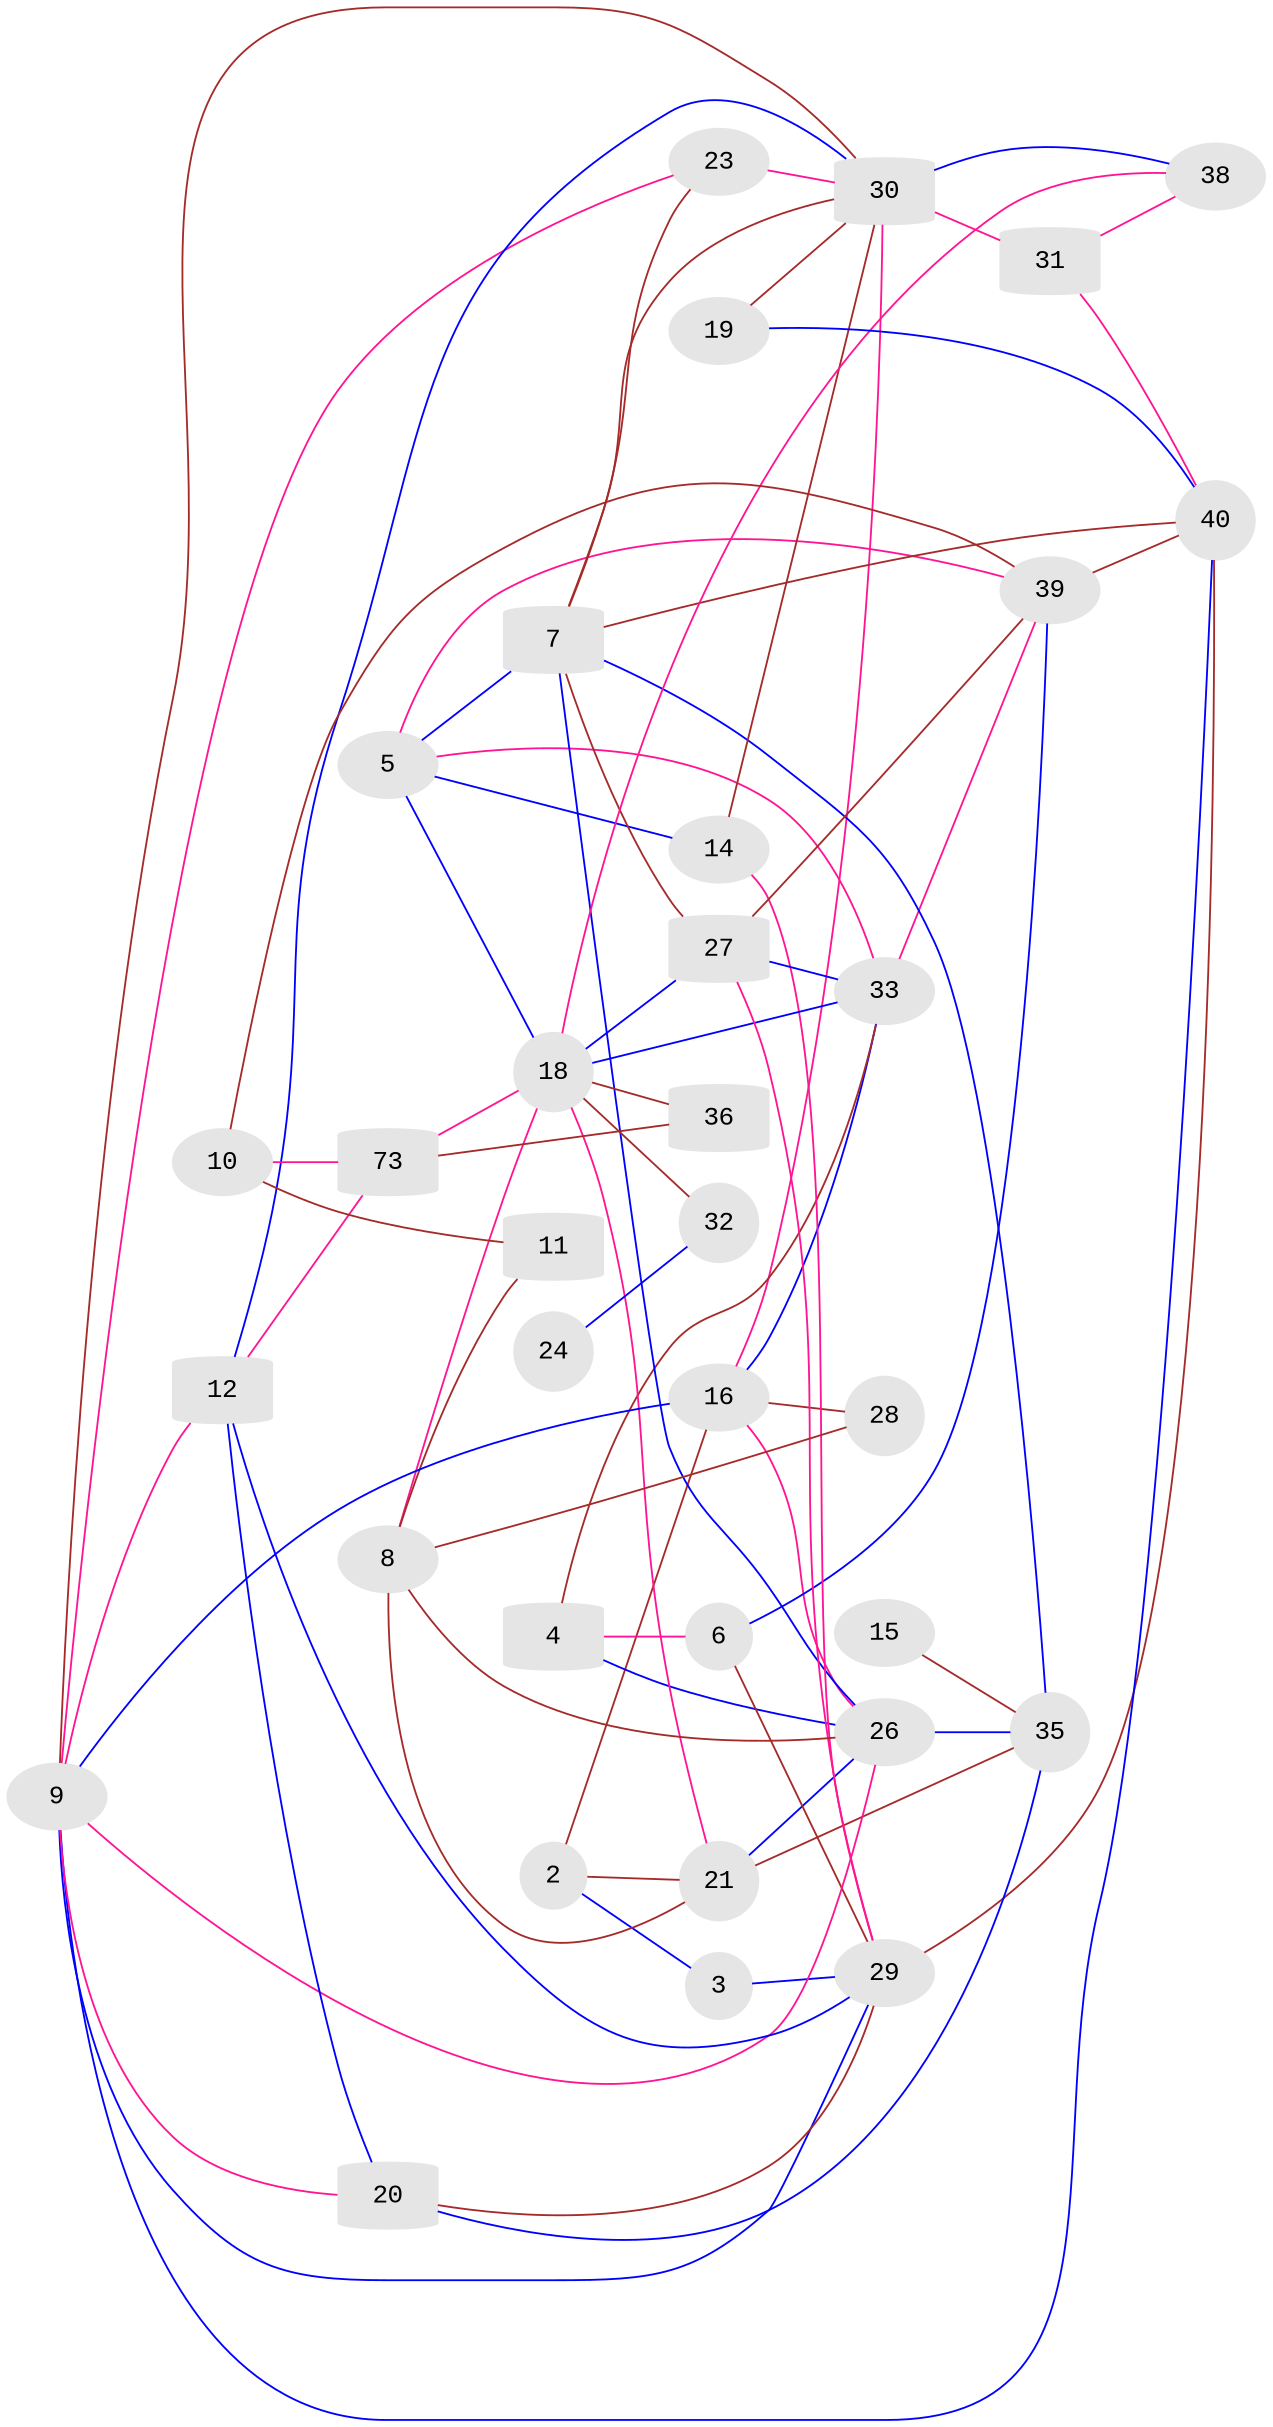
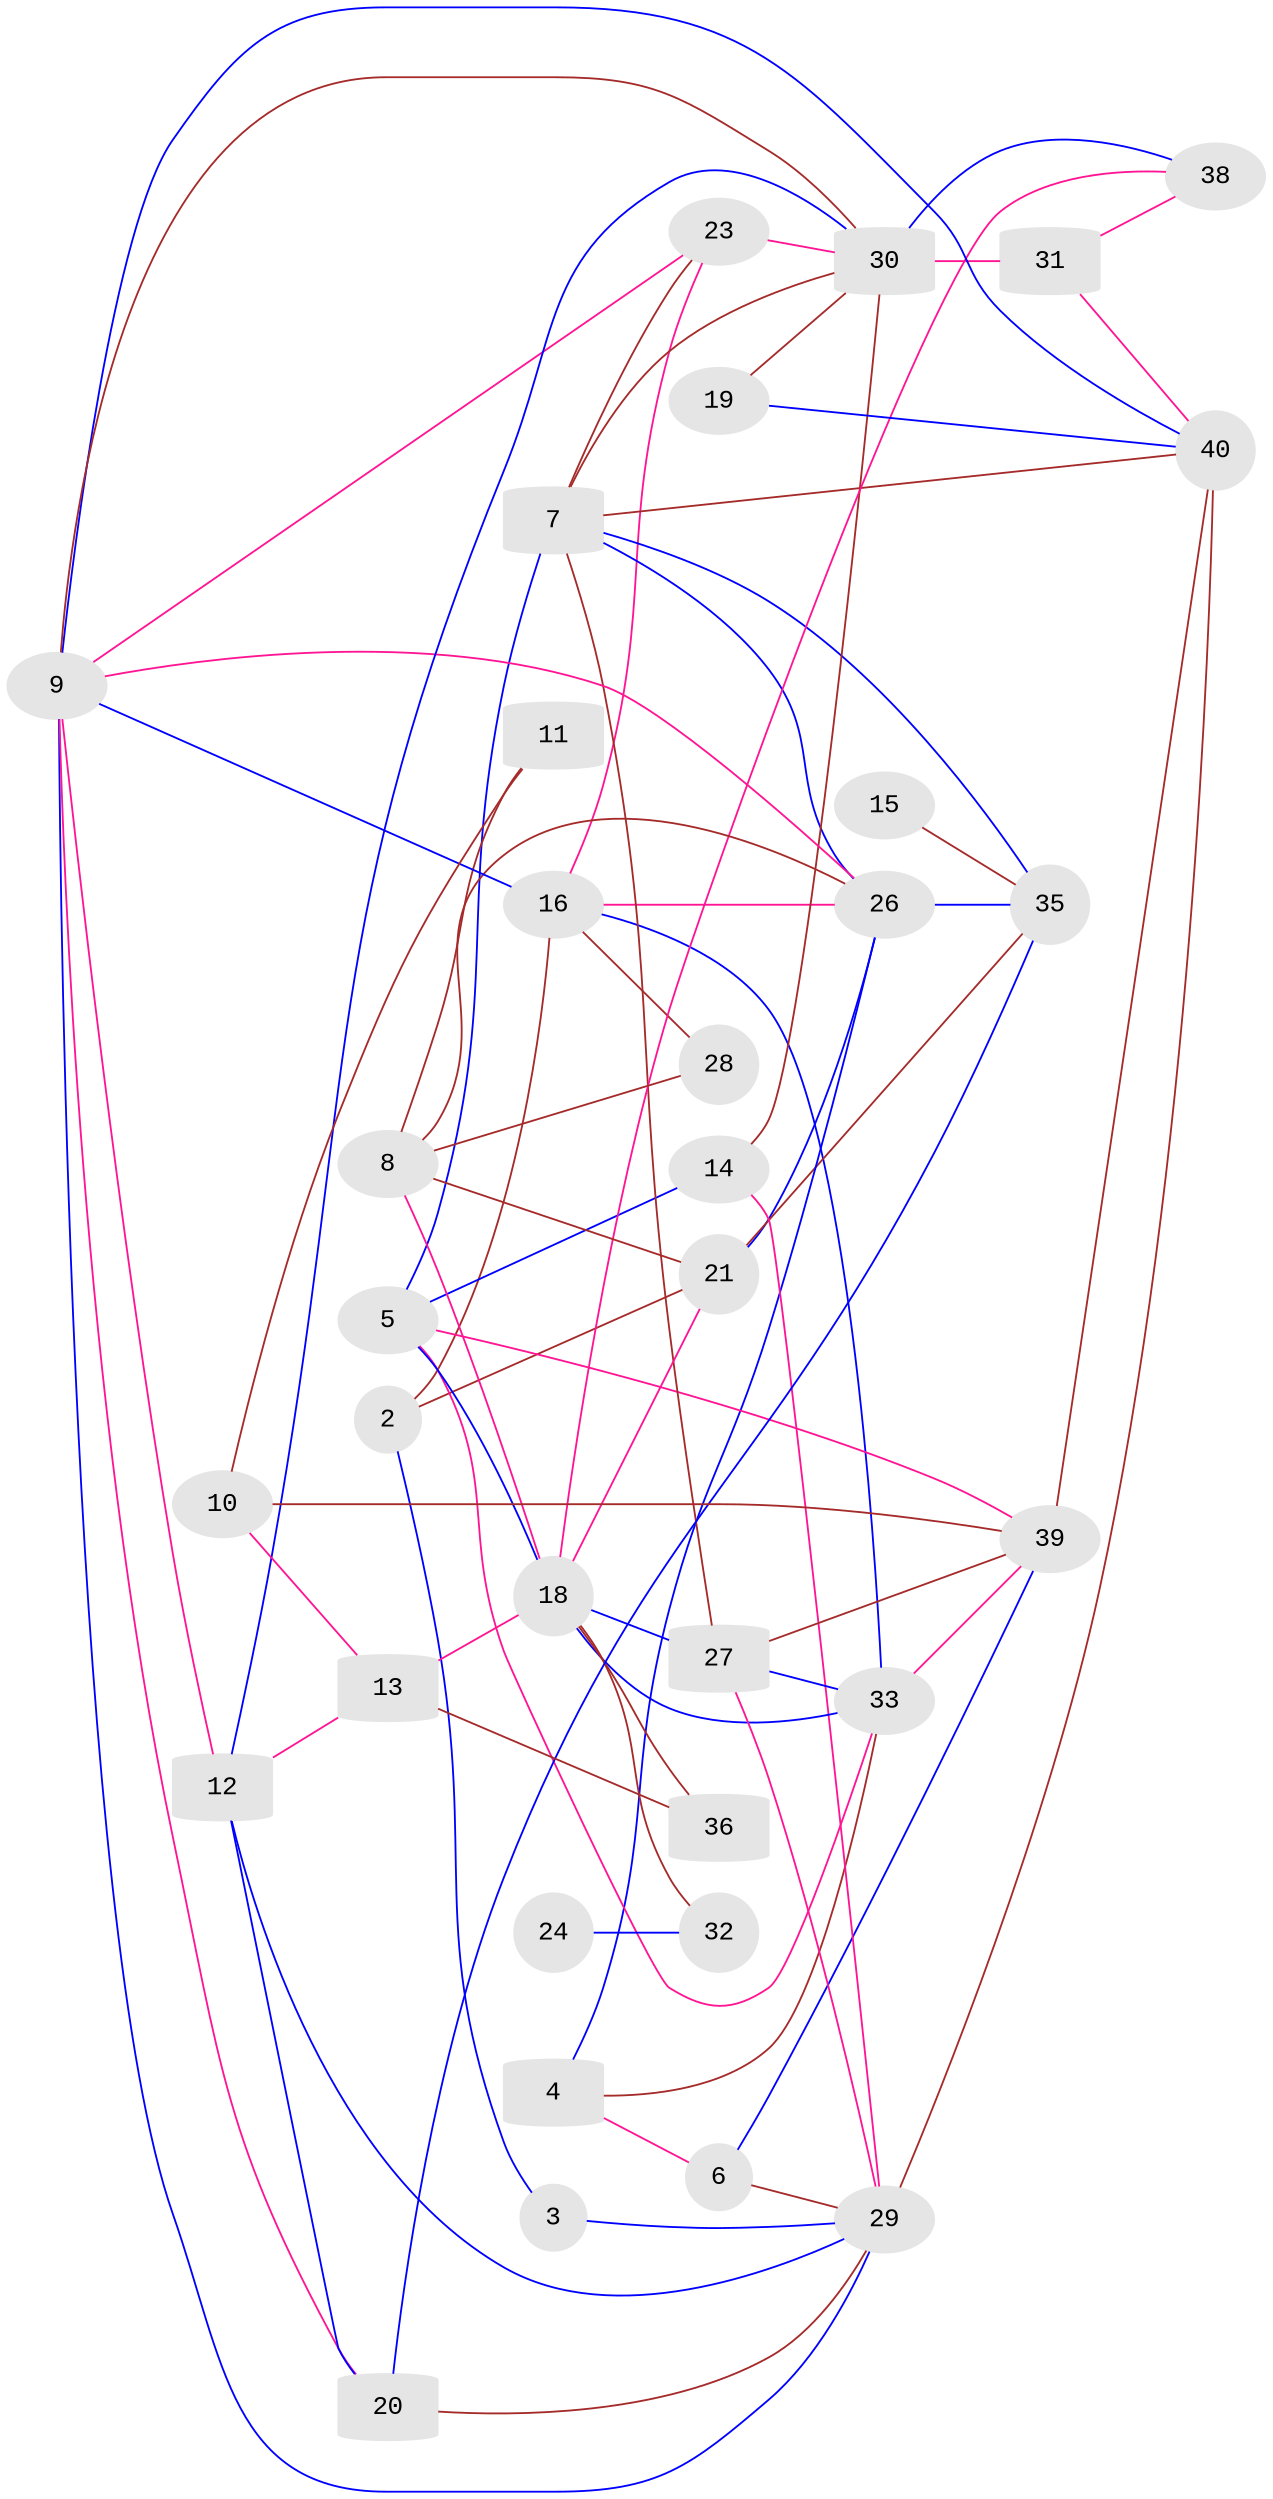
edge "30" -- "16": now "23" -- "16"
node "73": label "73" -> "13"
